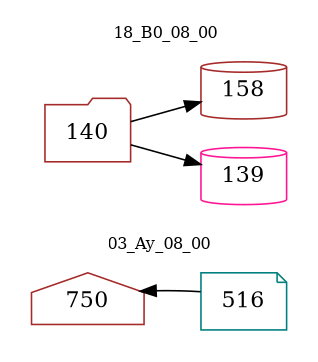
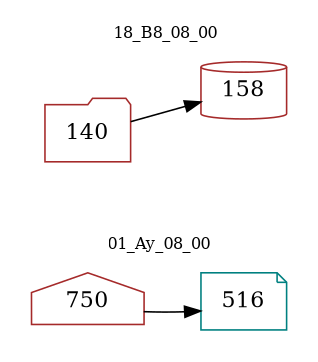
cluster "18_B0_08_00": label "18_B0_08_00" -> "18_B8_08_00"
node "139": removed
cluster "03_Ay_08_00": label "03_Ay_08_00" -> "01_Ay_08_00"
edge "516" -> "750": reversed
